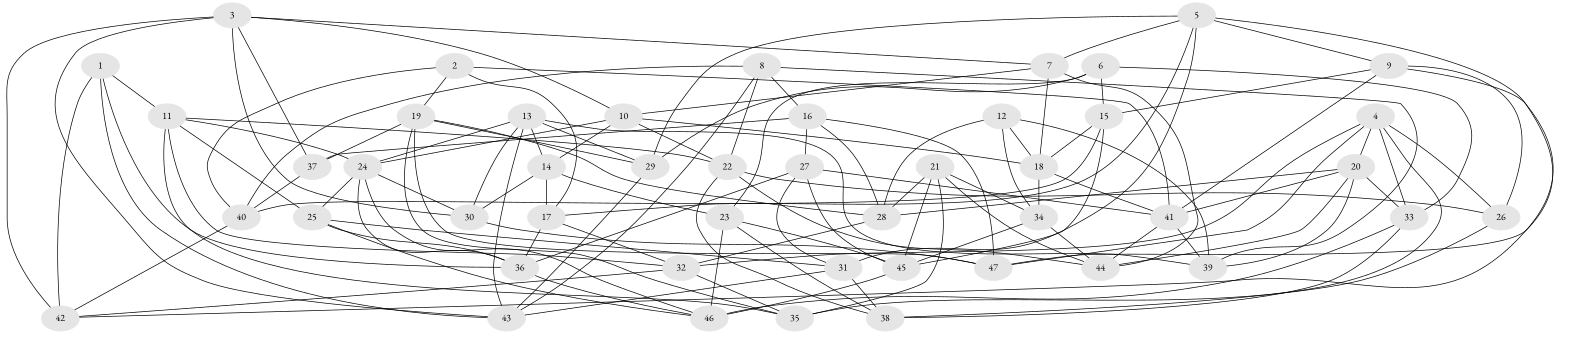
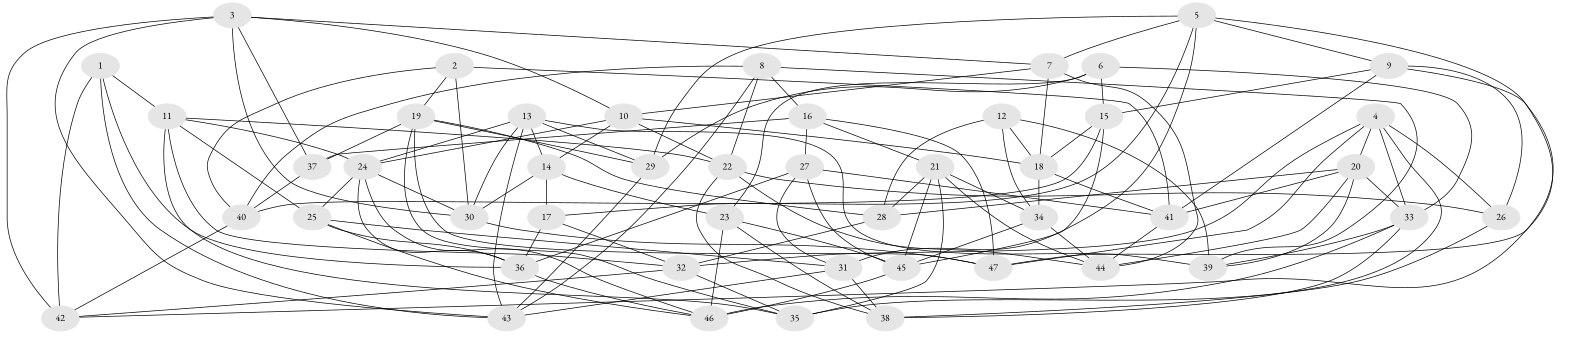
edge "2" -- "17": now "2" -- "30"
edge "16" -- "28": now "16" -- "21"
edge "41" -- "39": now "33" -- "39"
